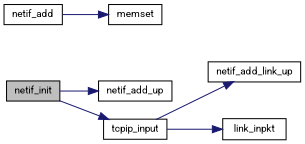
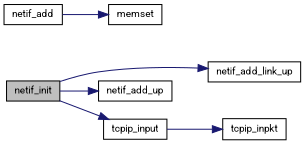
edge "tcpip_input" -> "netif_add_link_up": now "netif_init" -> "netif_add_link_up"
node "link_inpkt": label "link_inpkt" -> "tcpip_inpkt"
